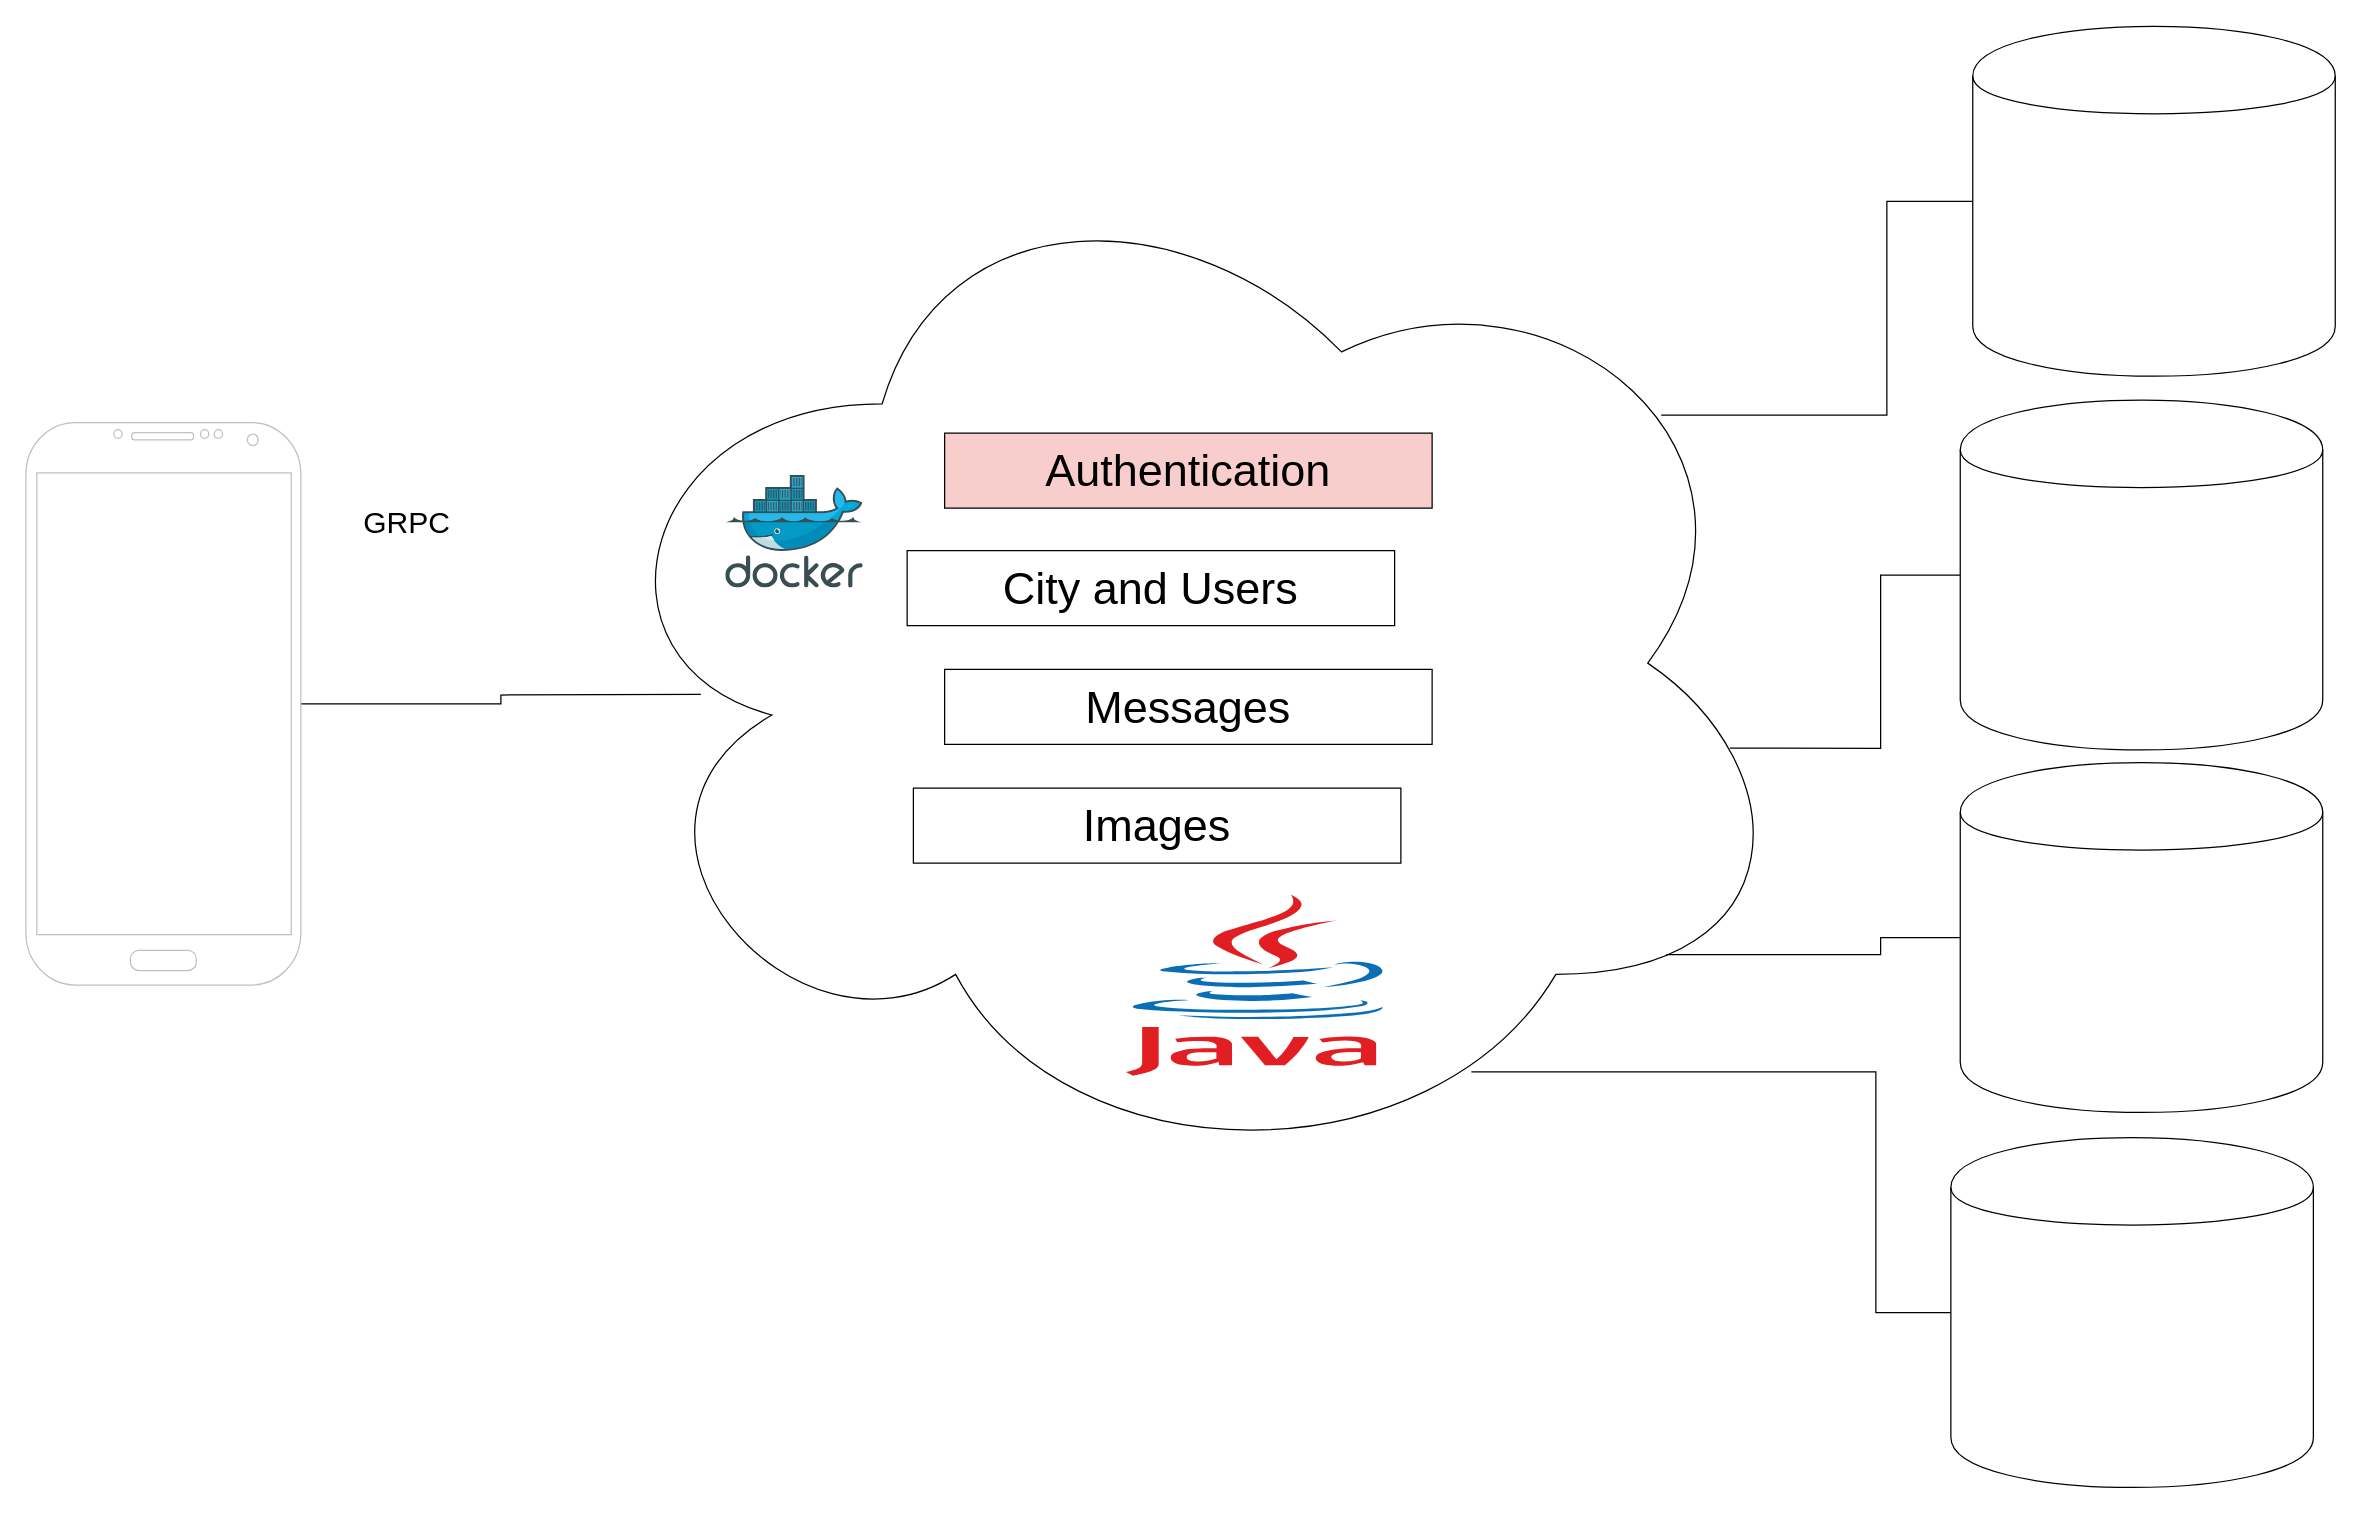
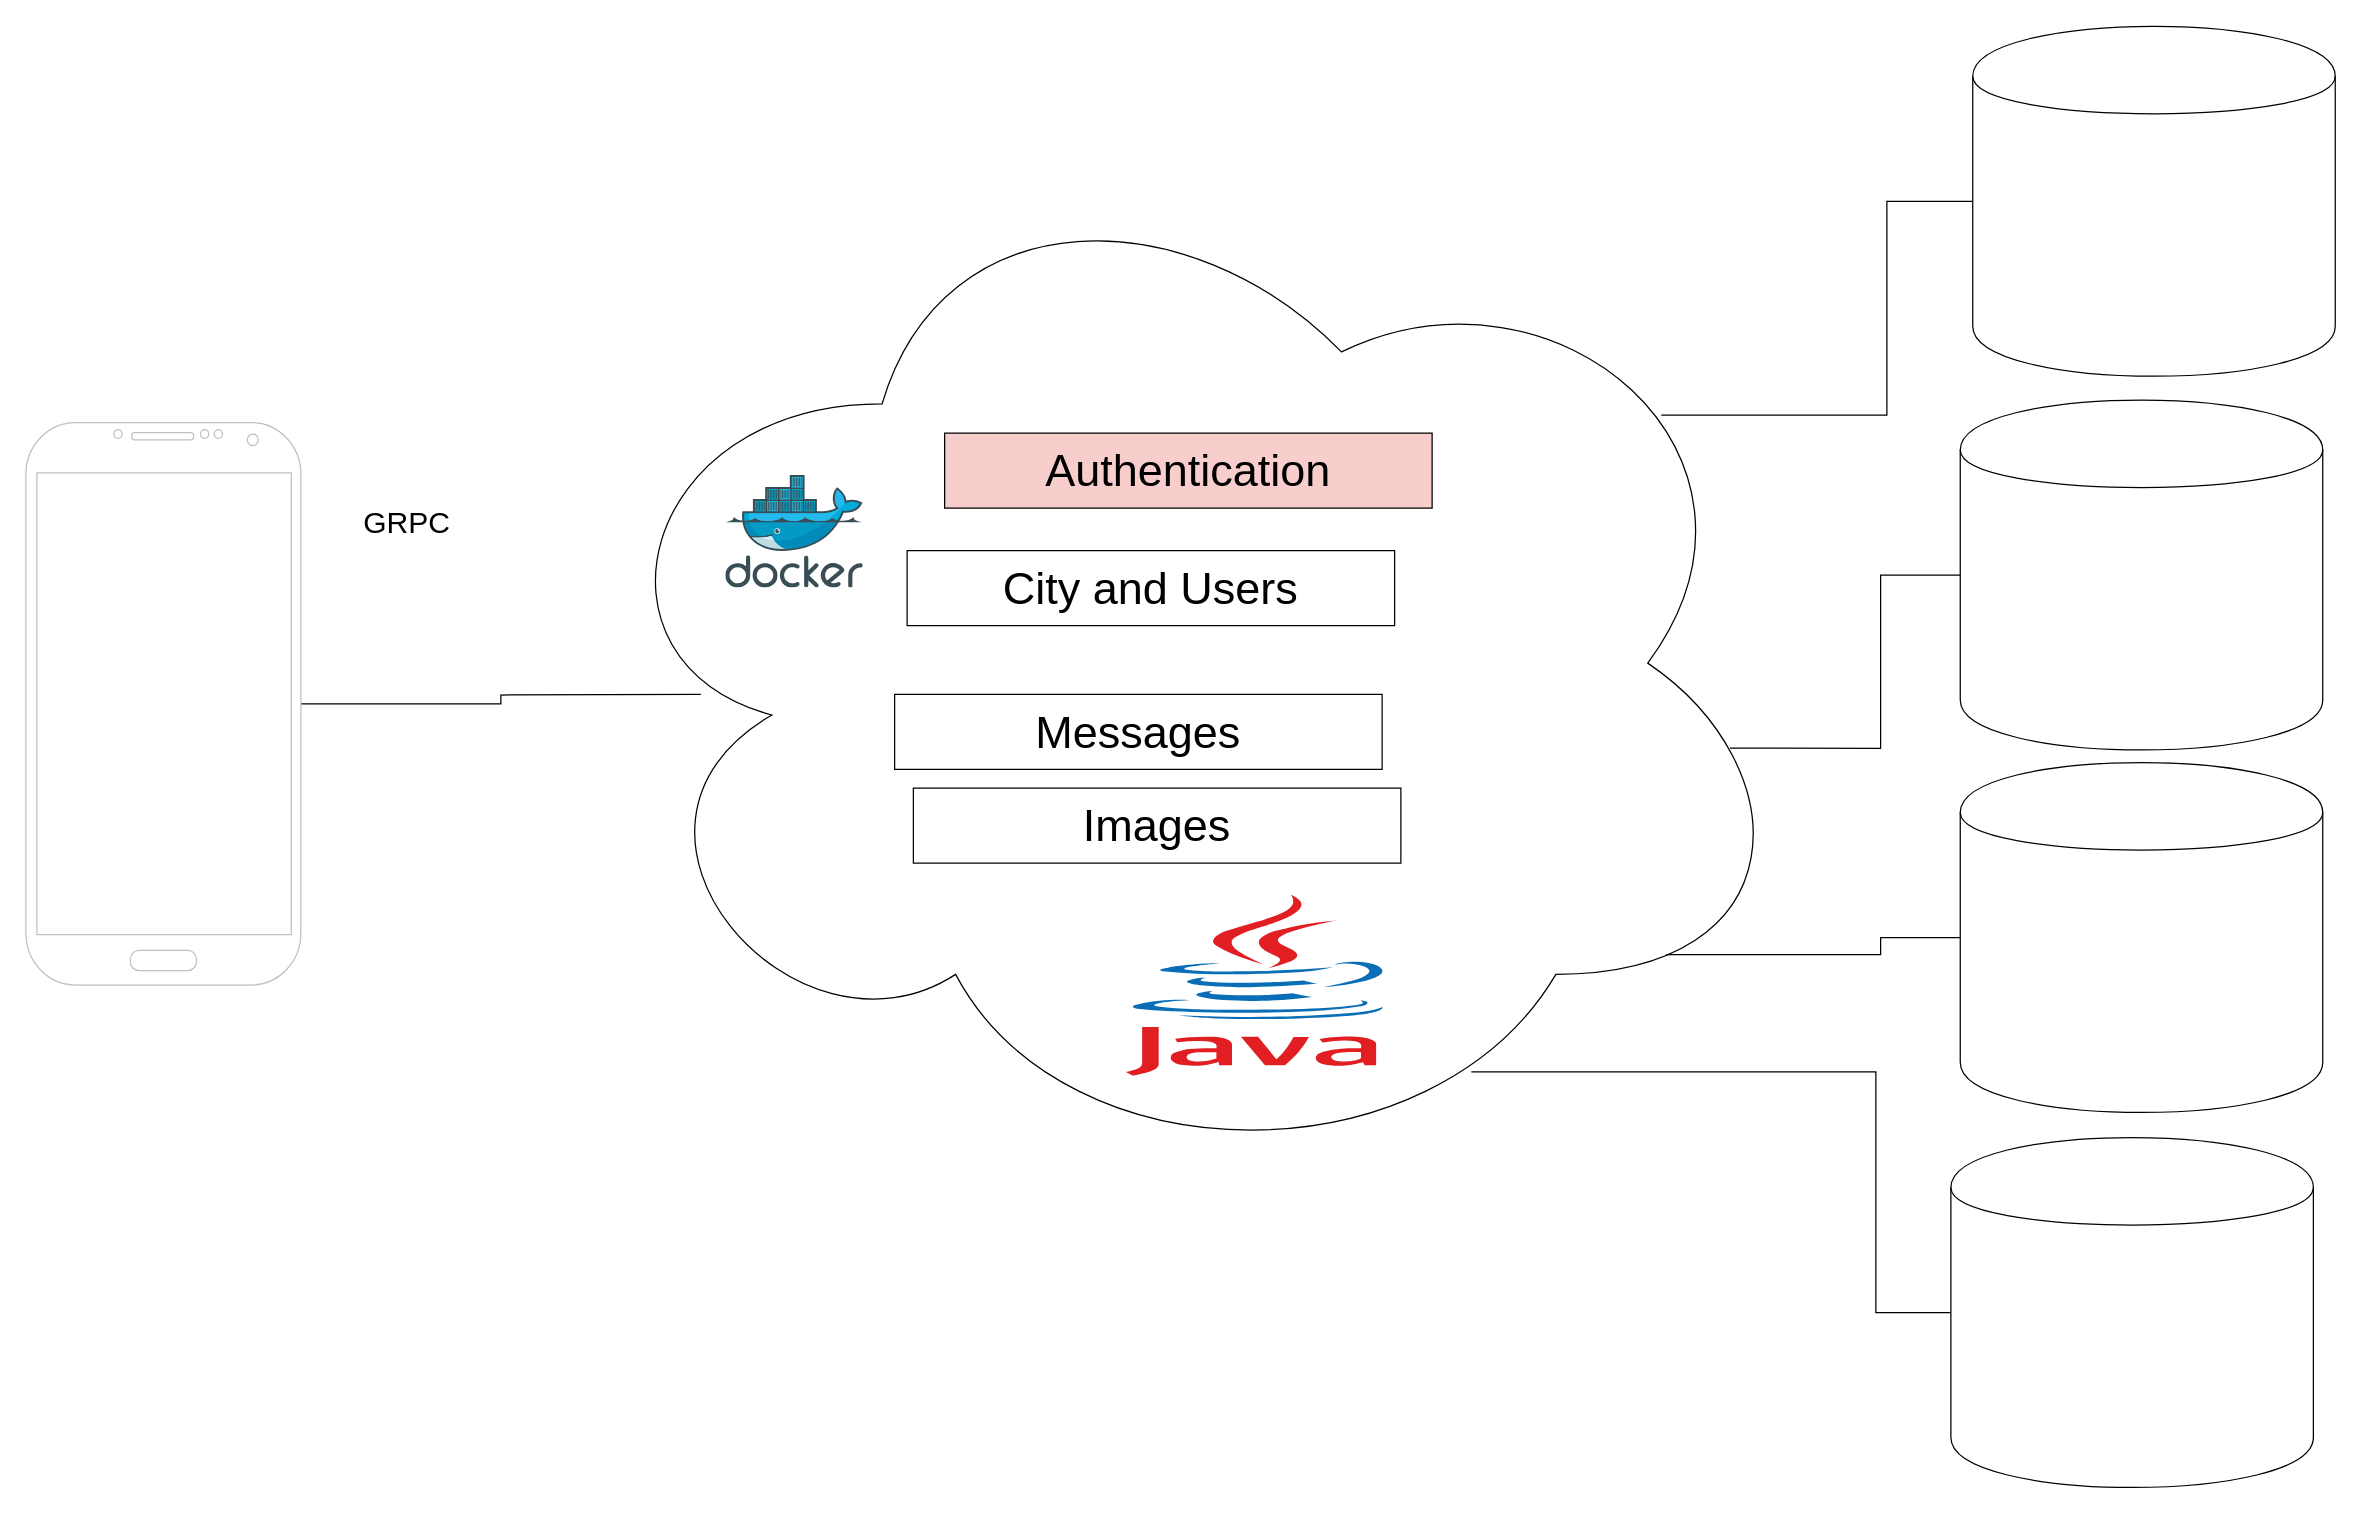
node "Messages": moved (1188, 707) -> (1138, 732)
